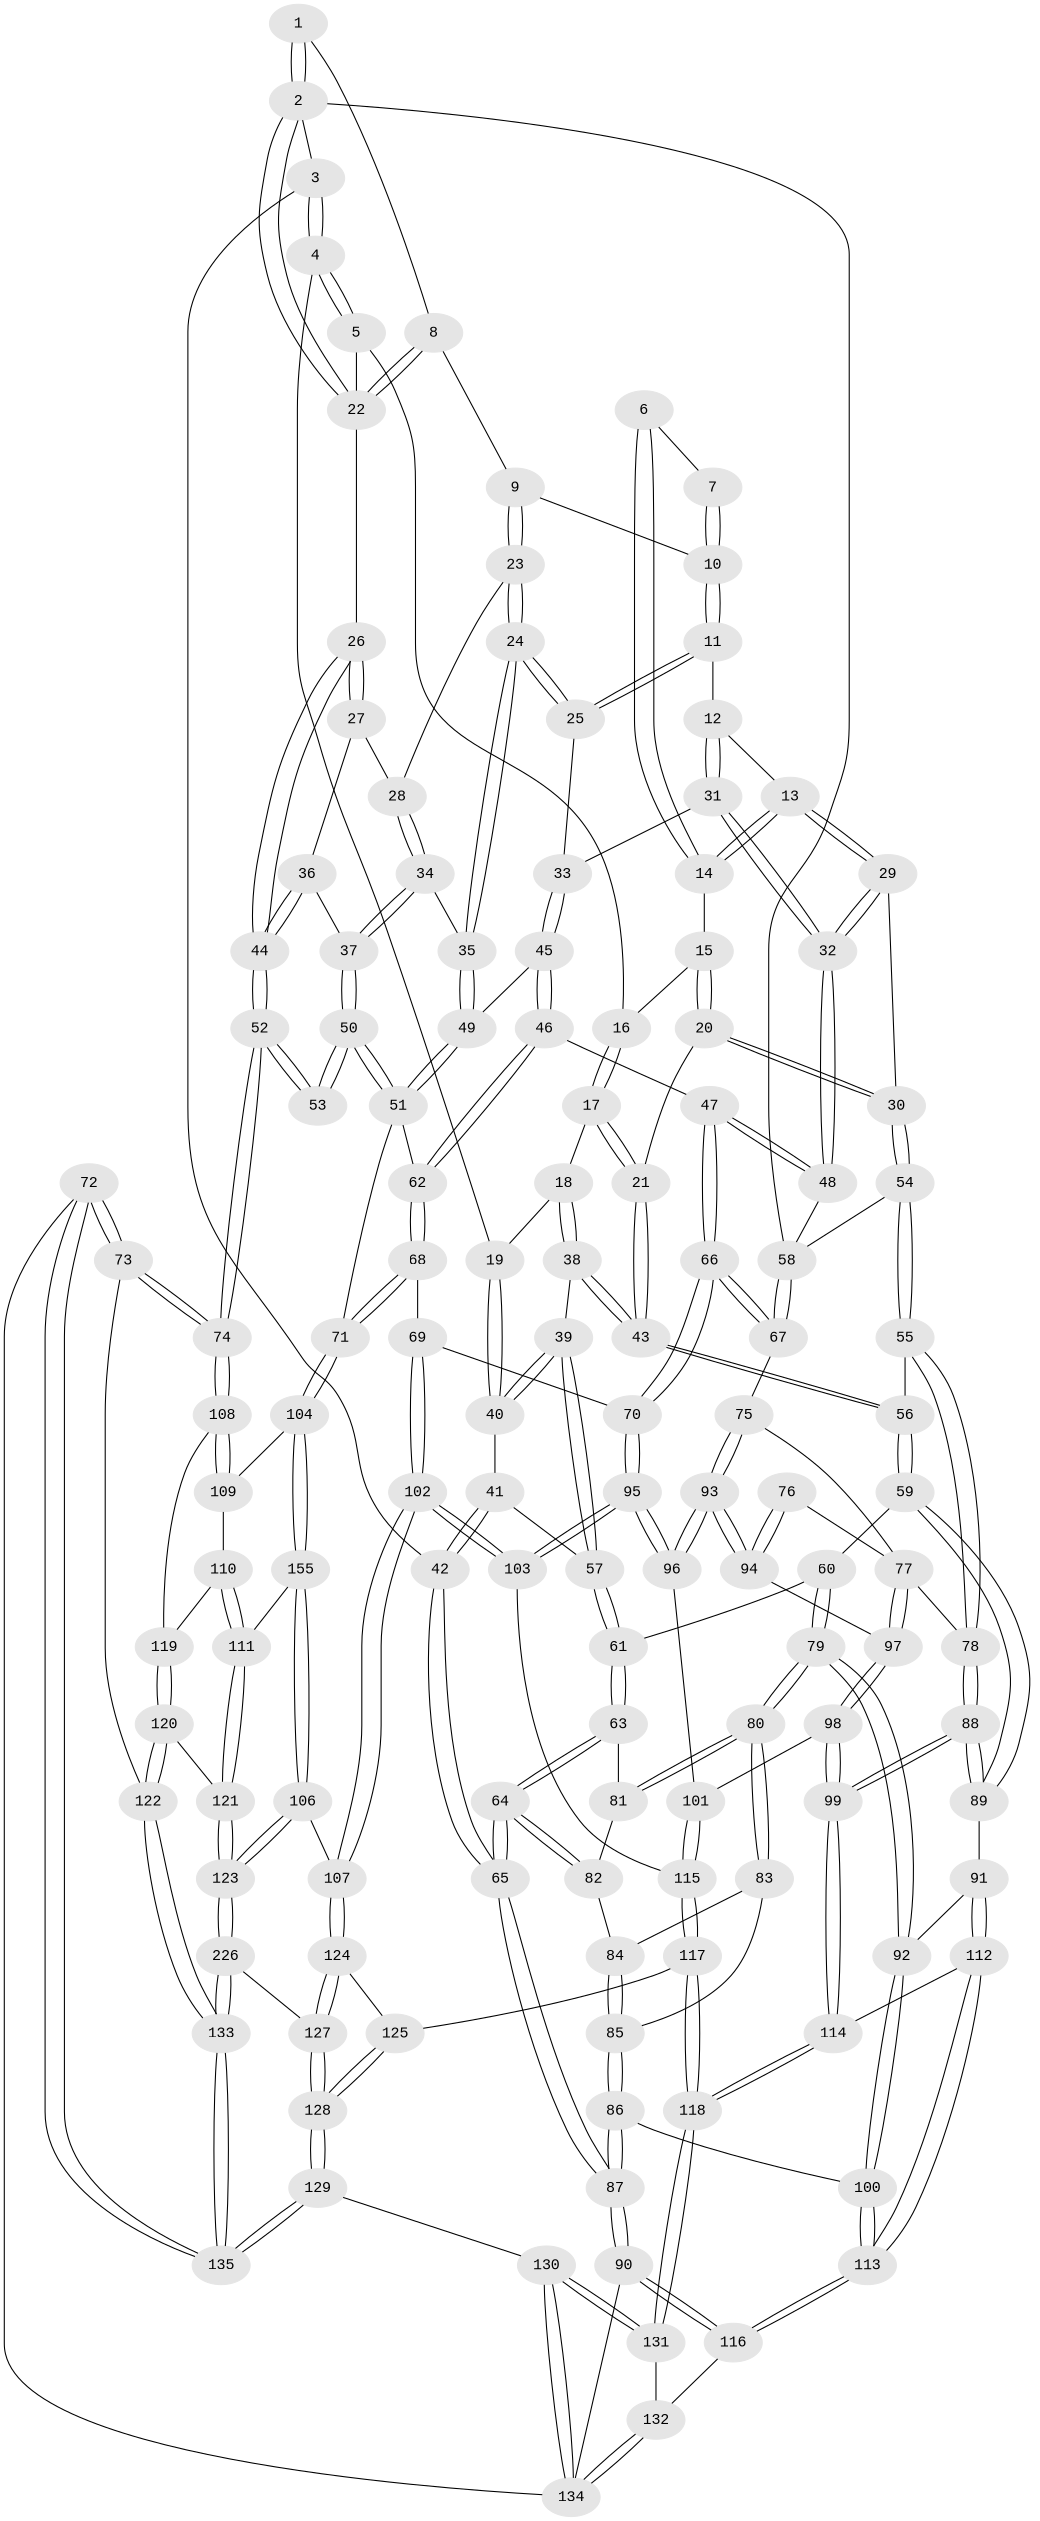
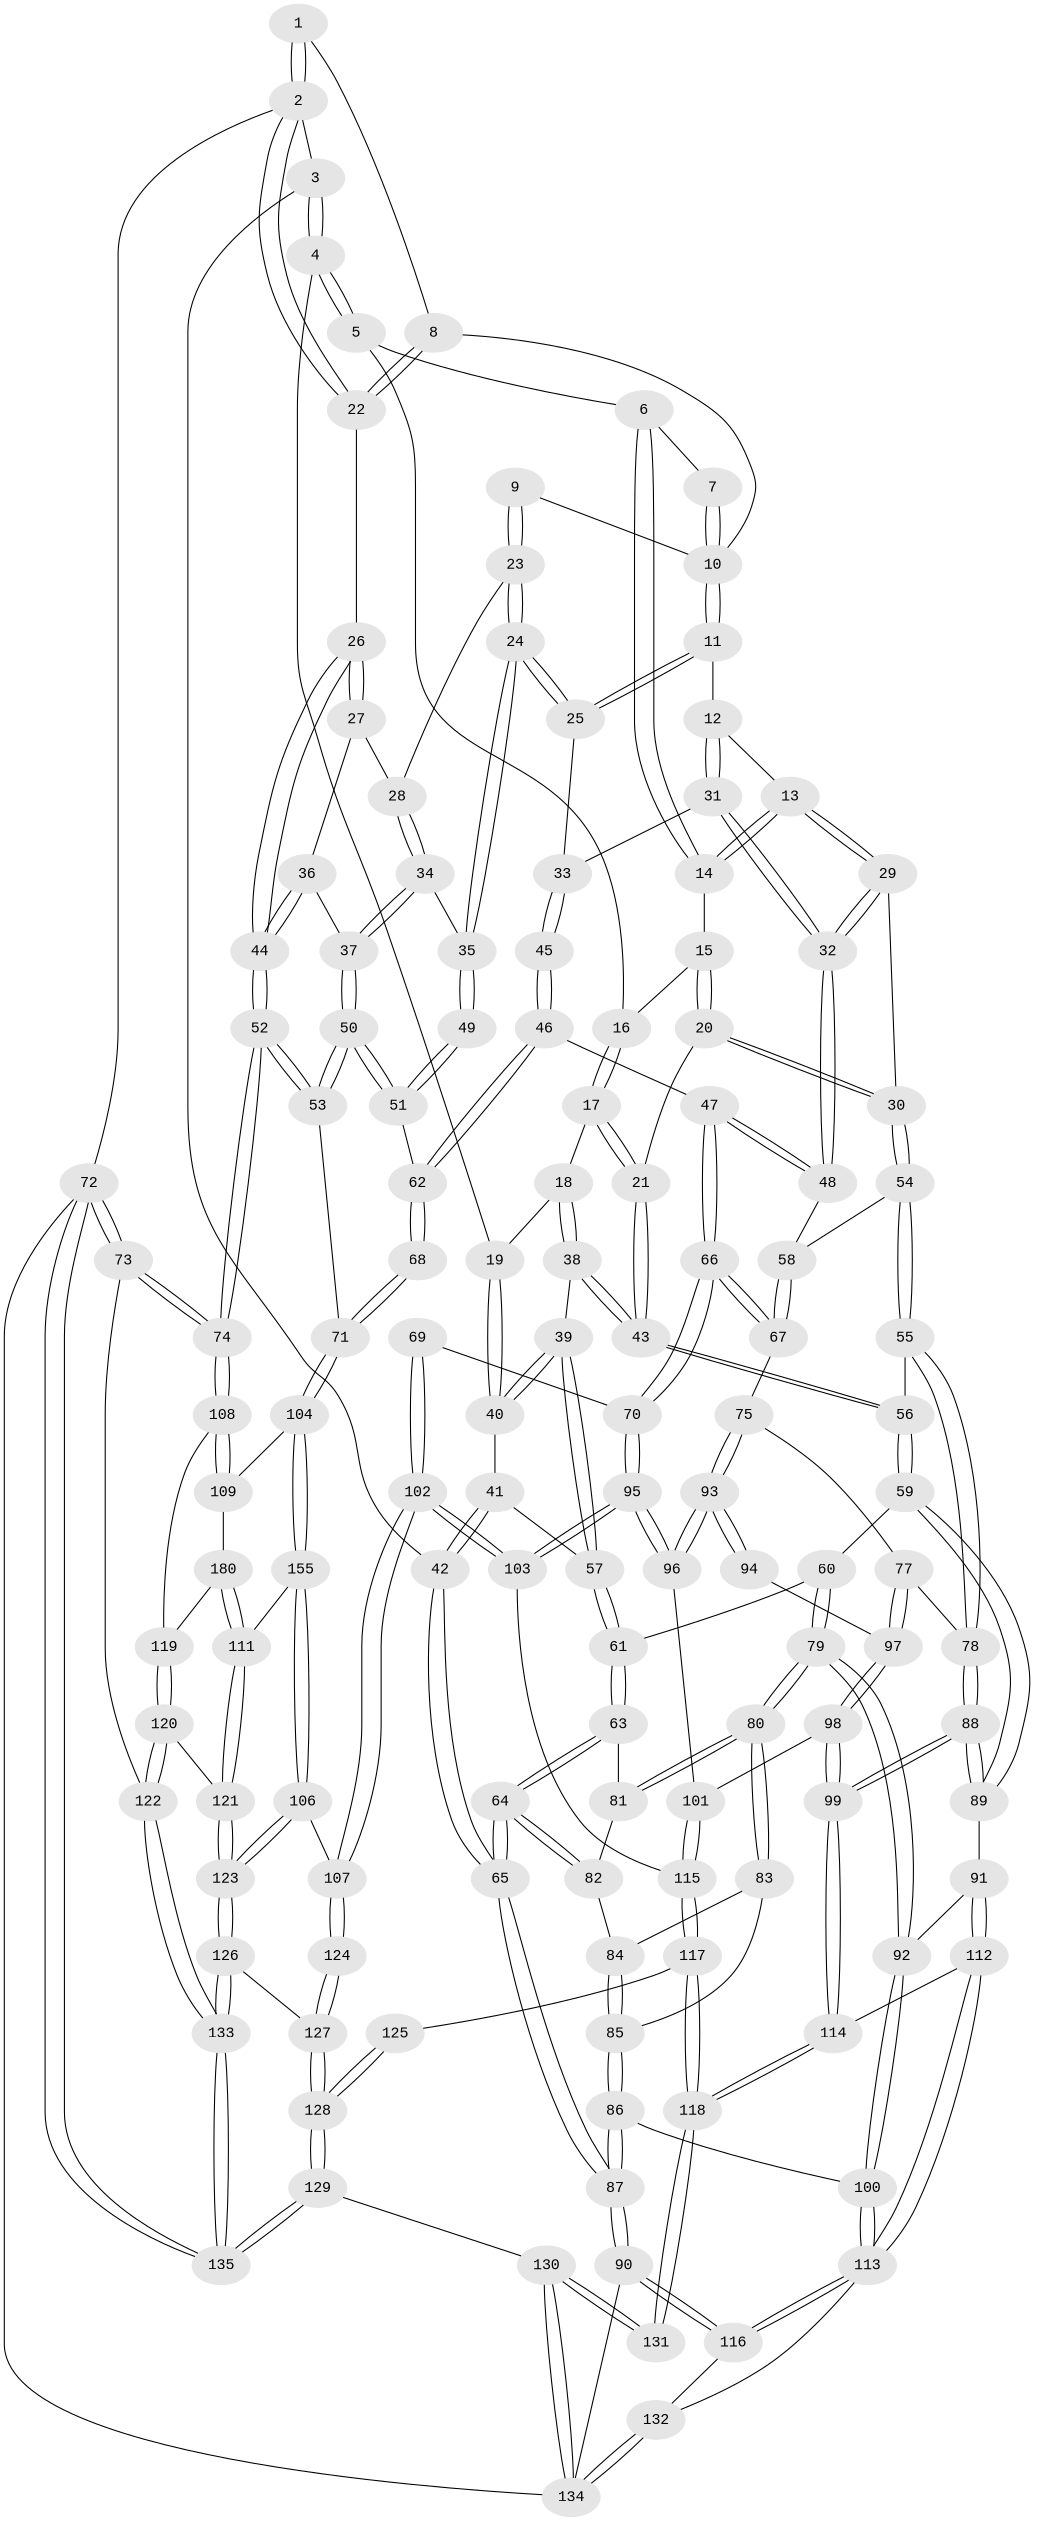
edge "5" -- "22": now "5" -- "6"
edge "8" -- "9": now "8" -- "10"
edge "2" -- "58": now "2" -- "72"
edge "45" -- "49": removed
edge "51" -- "71": now "53" -- "71"
edge "68" -- "69": removed
node "76": removed
node "110": label "110" -> "180"
node "226": label "226" -> "126"
edge "124" -- "125": removed
edge "131" -- "132": now "113" -- "132"
